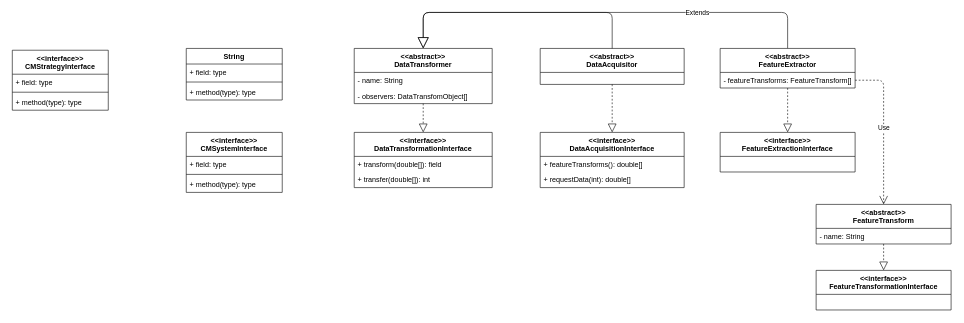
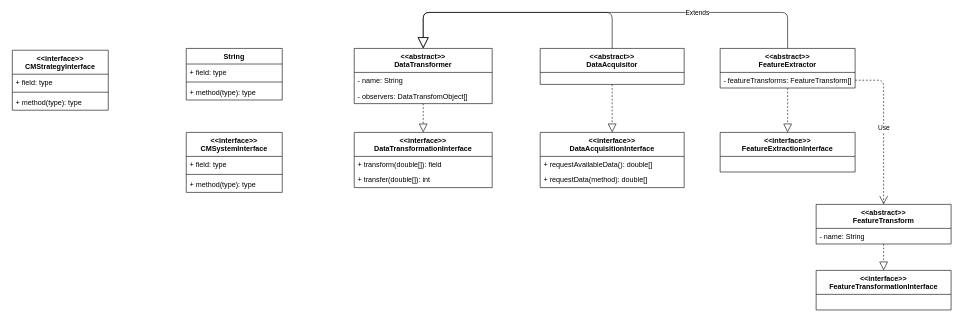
node "+ featureTransforms(): double[]": label "+ featureTransforms(): double[]" -> "+ requestAvailableData(): double[]"
node "+ requestData(int): double[]": label "+ requestData(int): double[]" -> "+ requestData(method): double[]"
